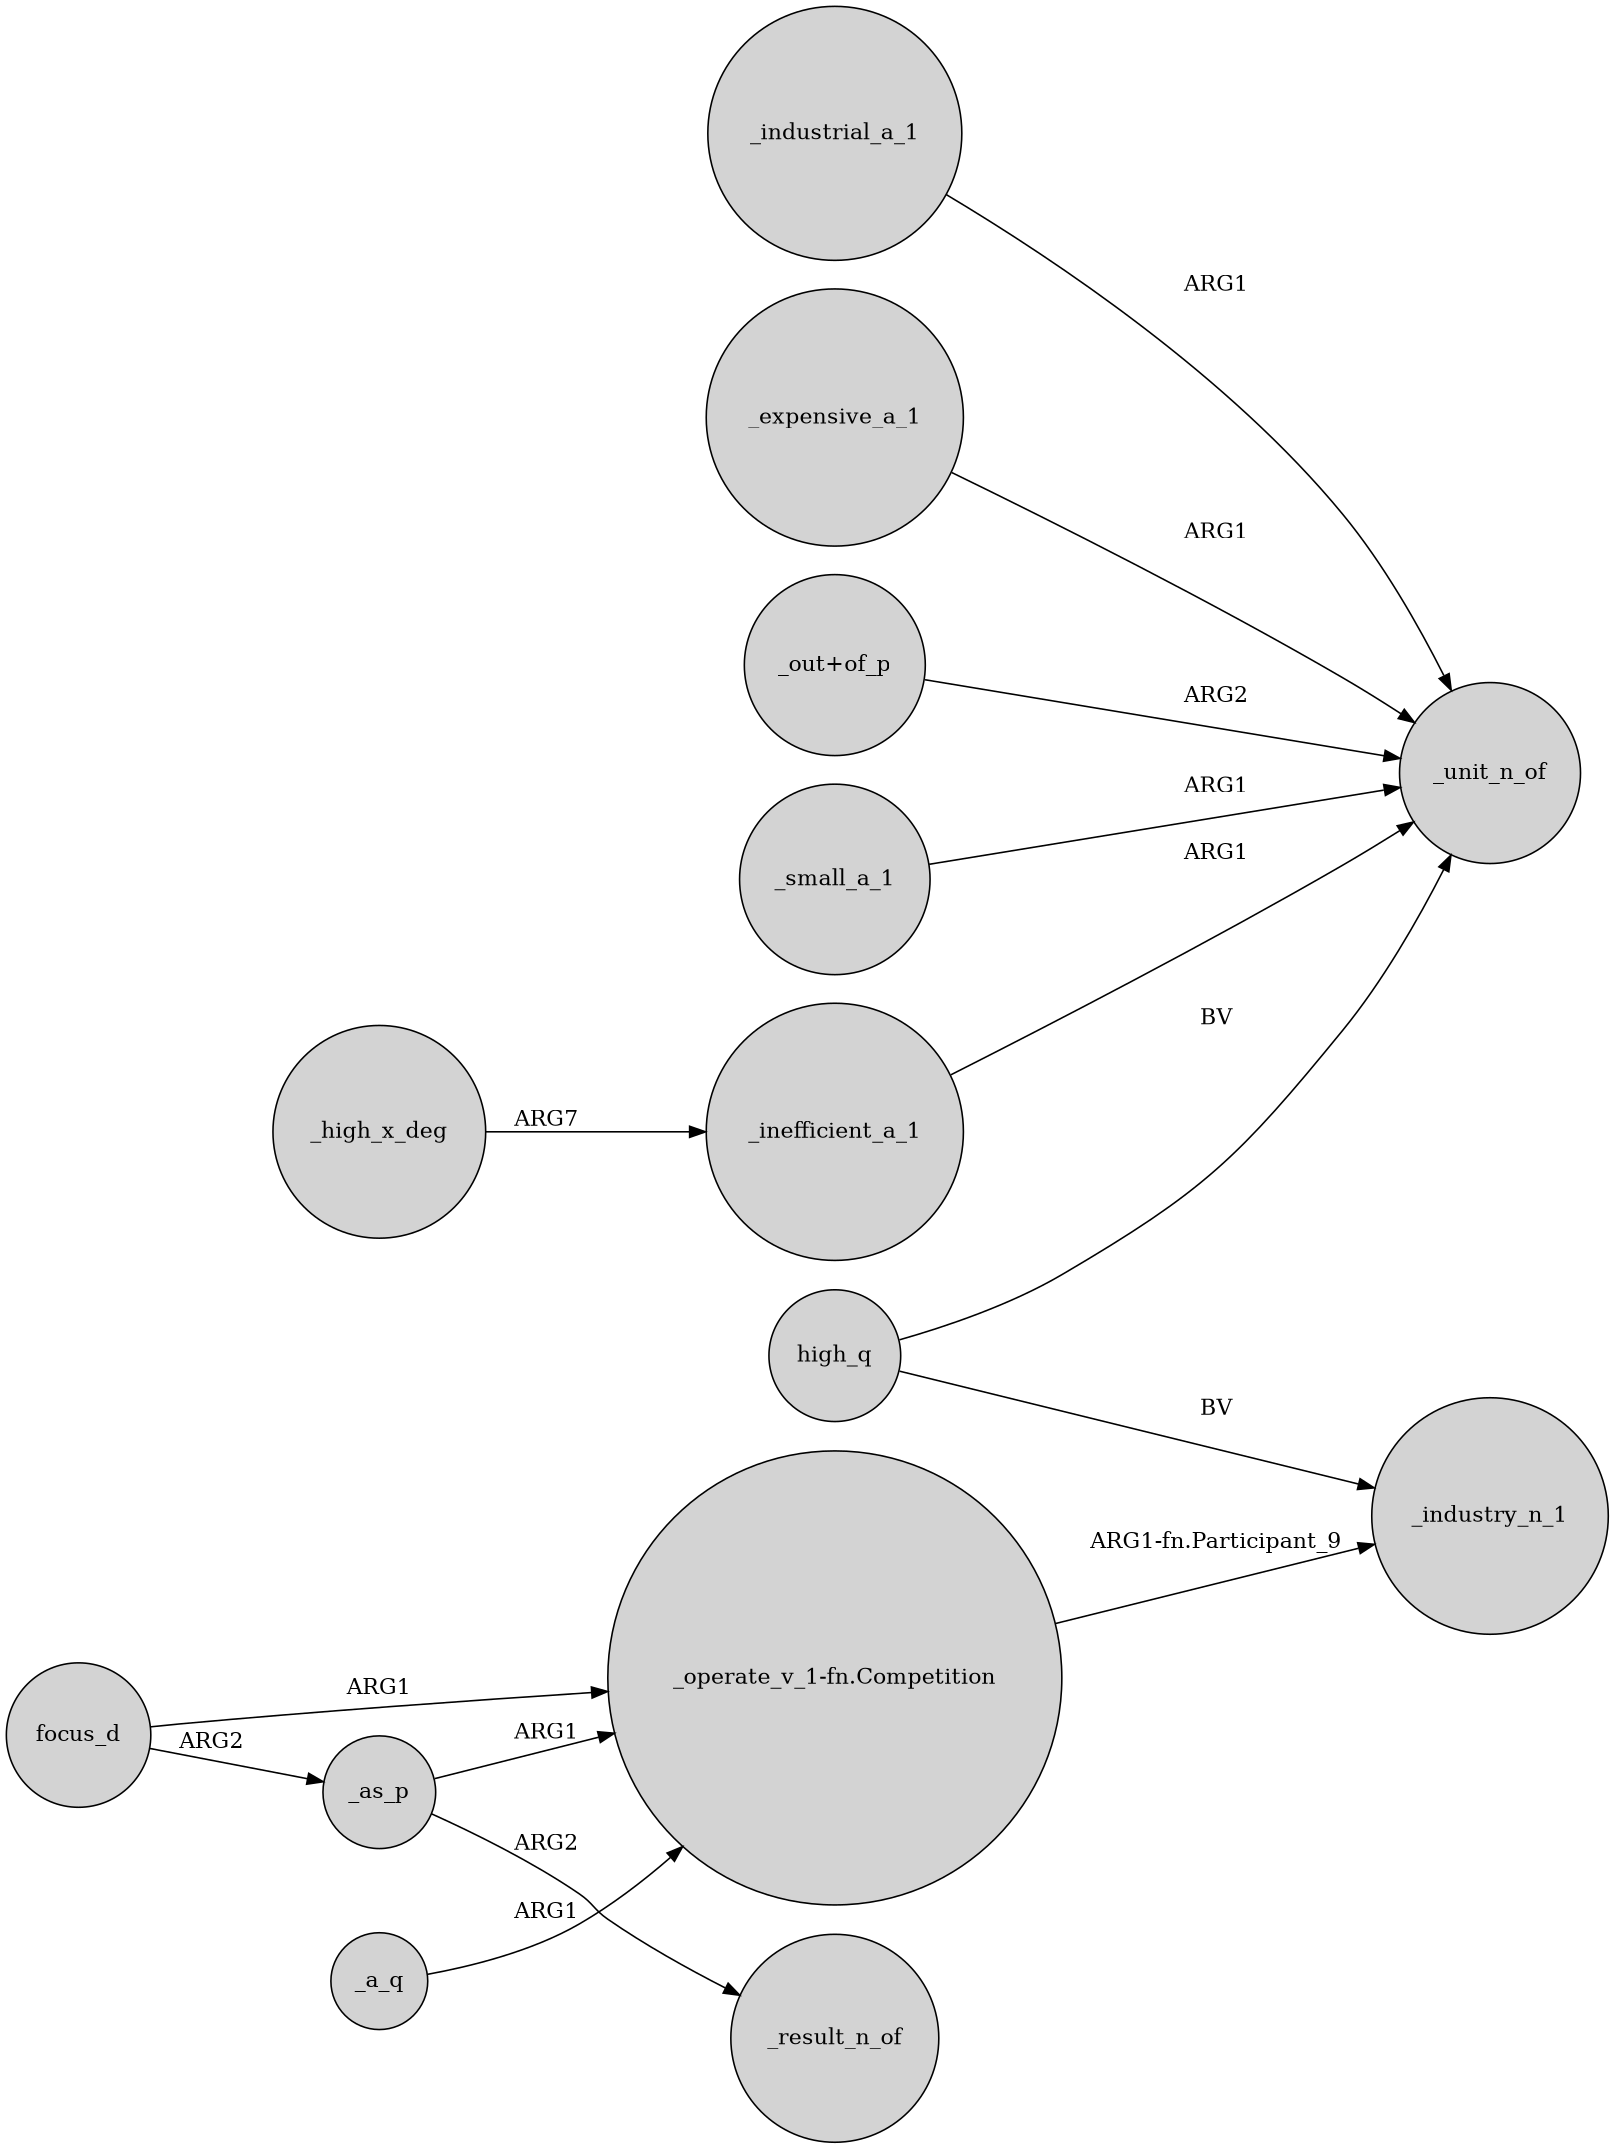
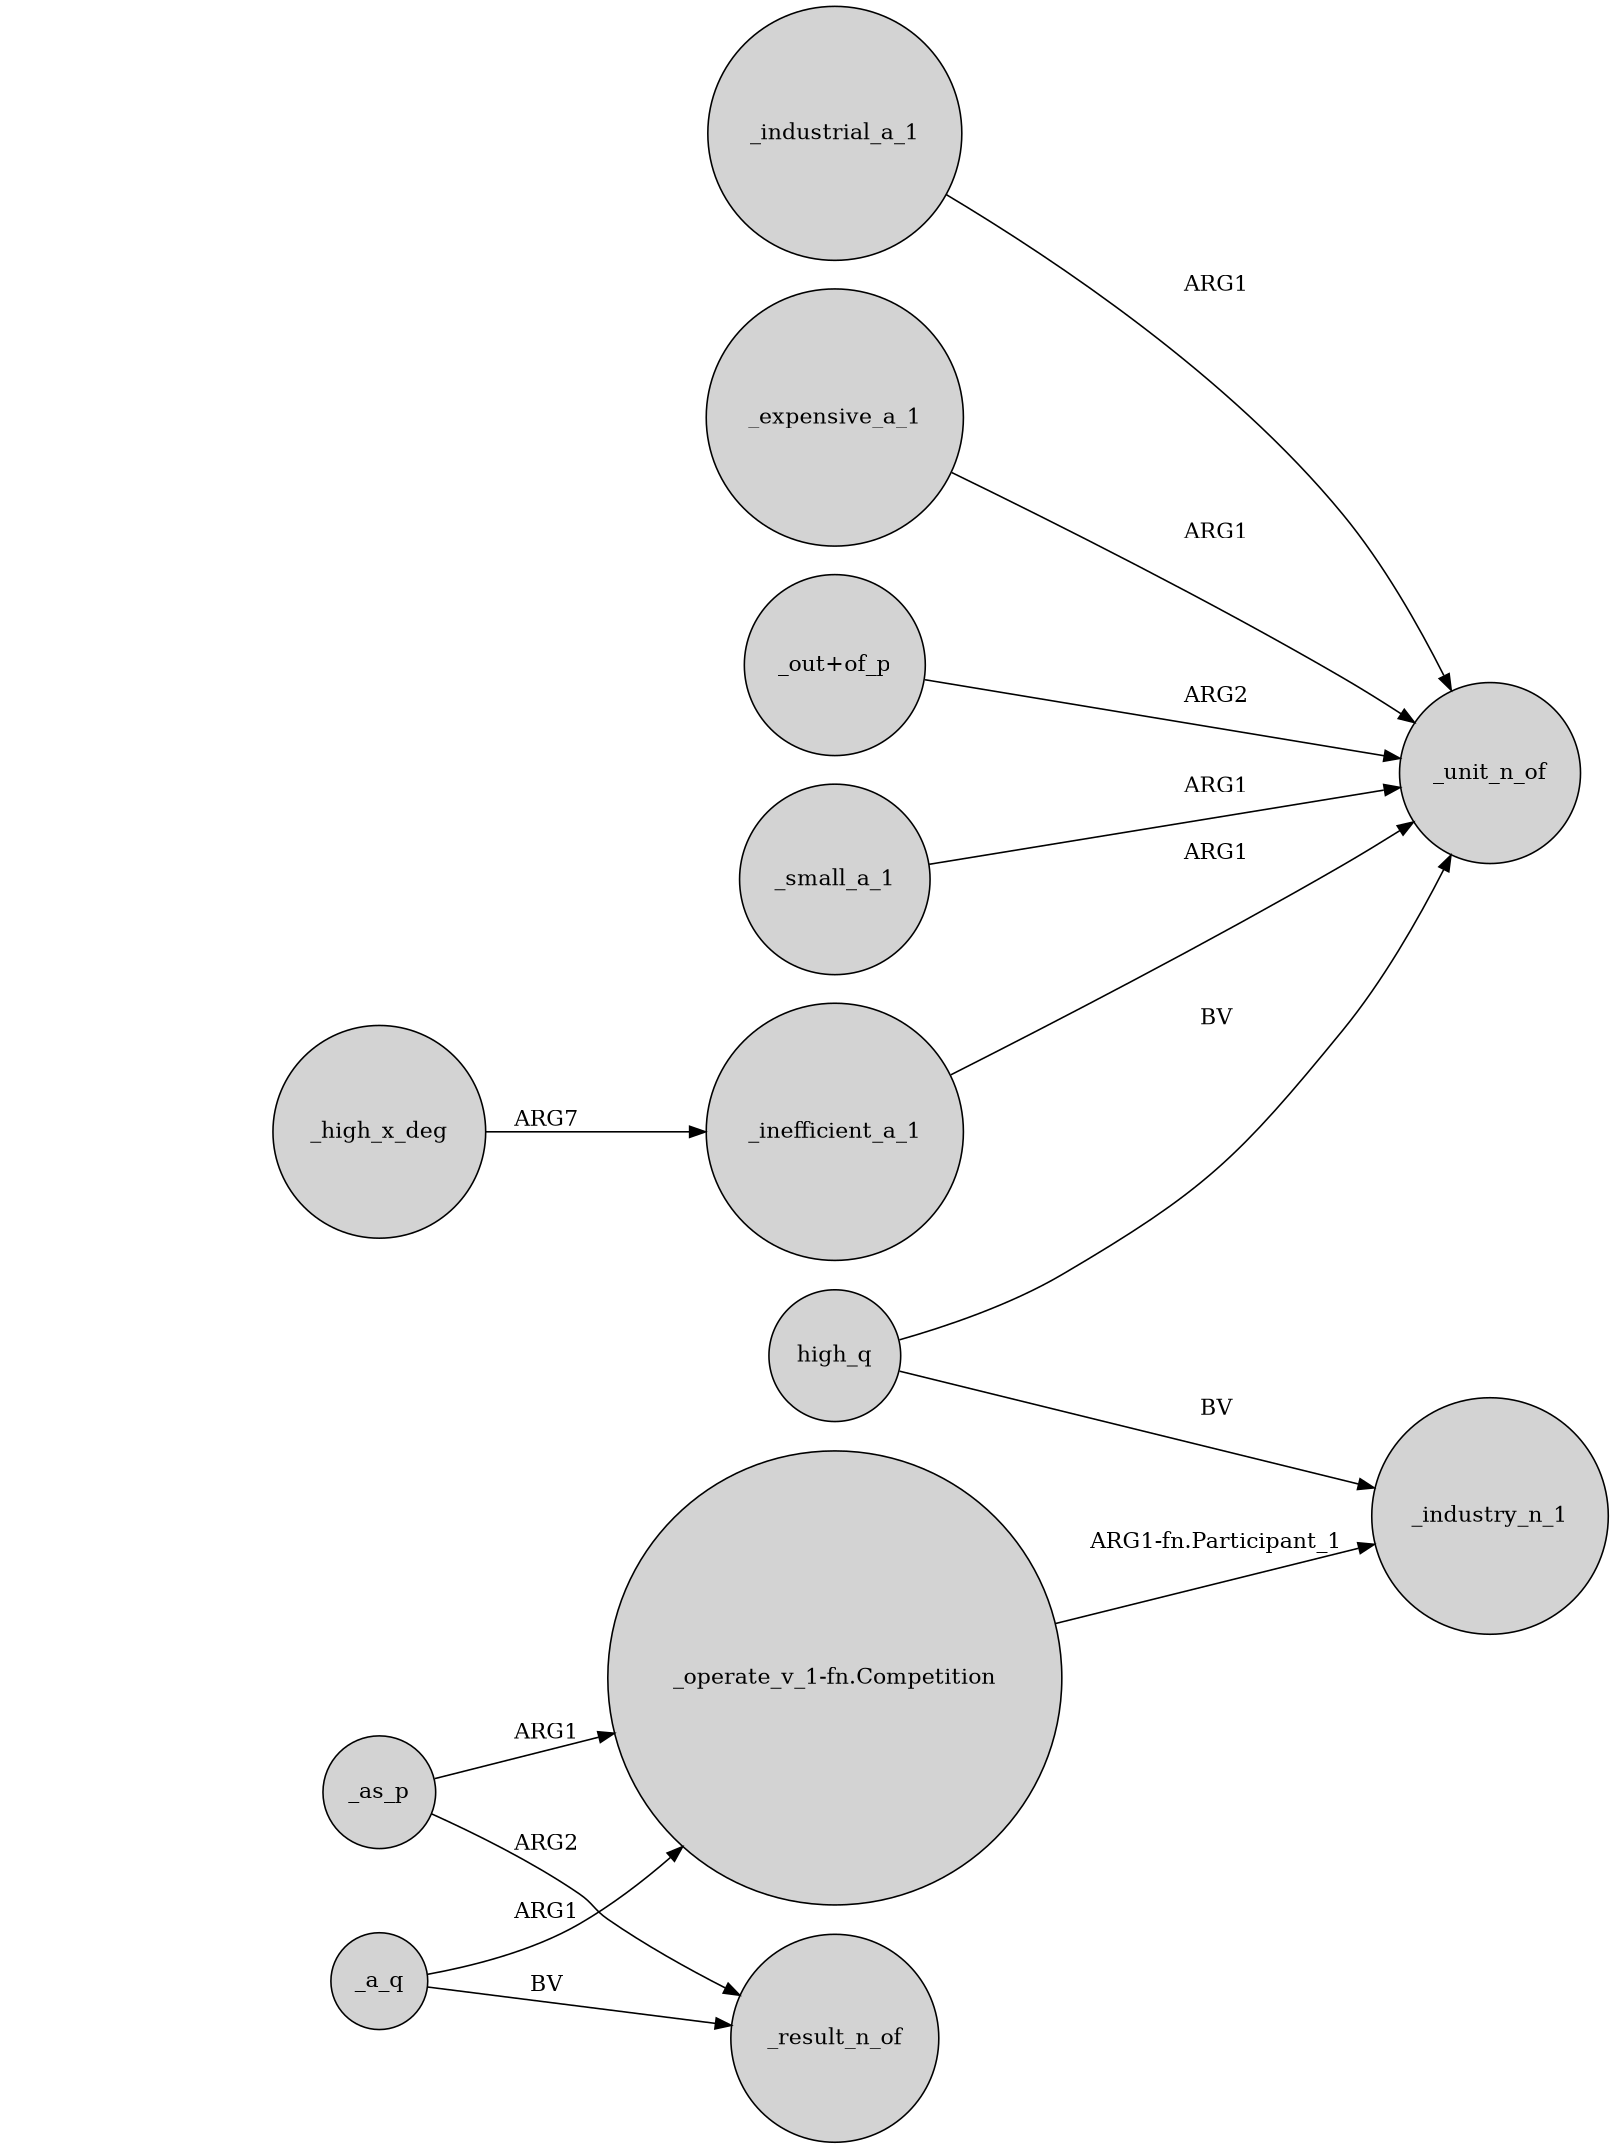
edge "_operate_v_1-fn.Competition" -> "_industry_n_1": label "ARG1-fn.Participant_9" -> "ARG1-fn.Participant_1"
node "focus_d": removed
edge "_a_q" -> "_result_n_of": added, label "BV"
